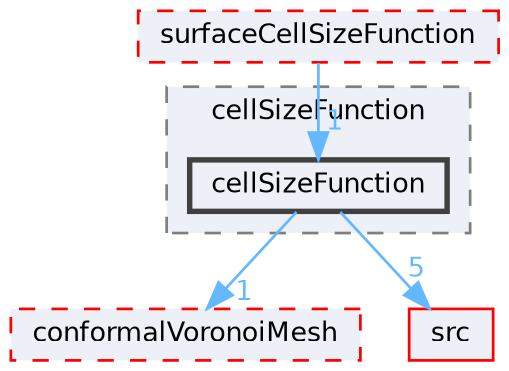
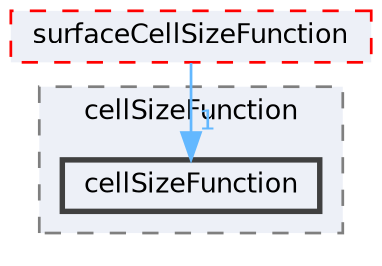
node "conformalVoronoiMesh": removed
node "src": removed
